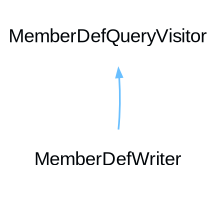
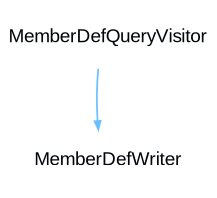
edge "MemberDefWriter" -> "MemberDefQueryVisitor": reversed
